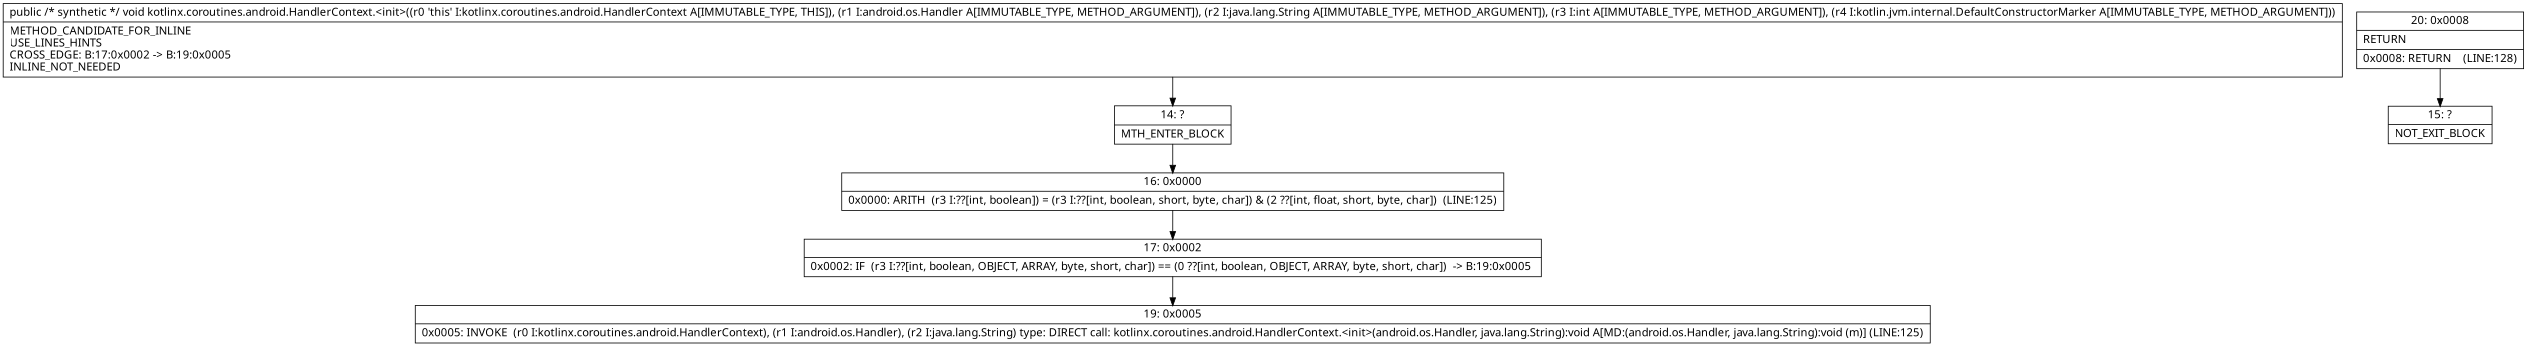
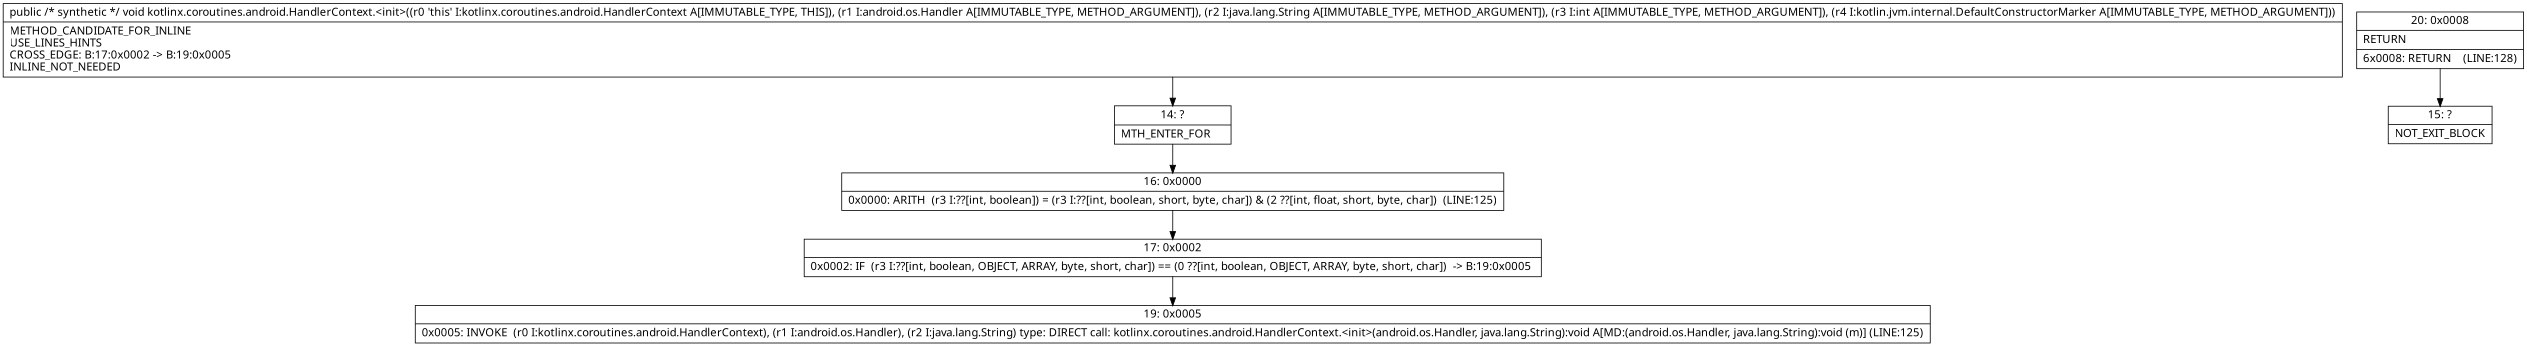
node "20: 0x0008": text "0x0008: RETURN    (LINE:128)" -> "6x0008: RETURN    (LINE:128)"
node "14: ?": text "MTH_ENTER_BLOCK" -> "MTH_ENTER_FOR"
